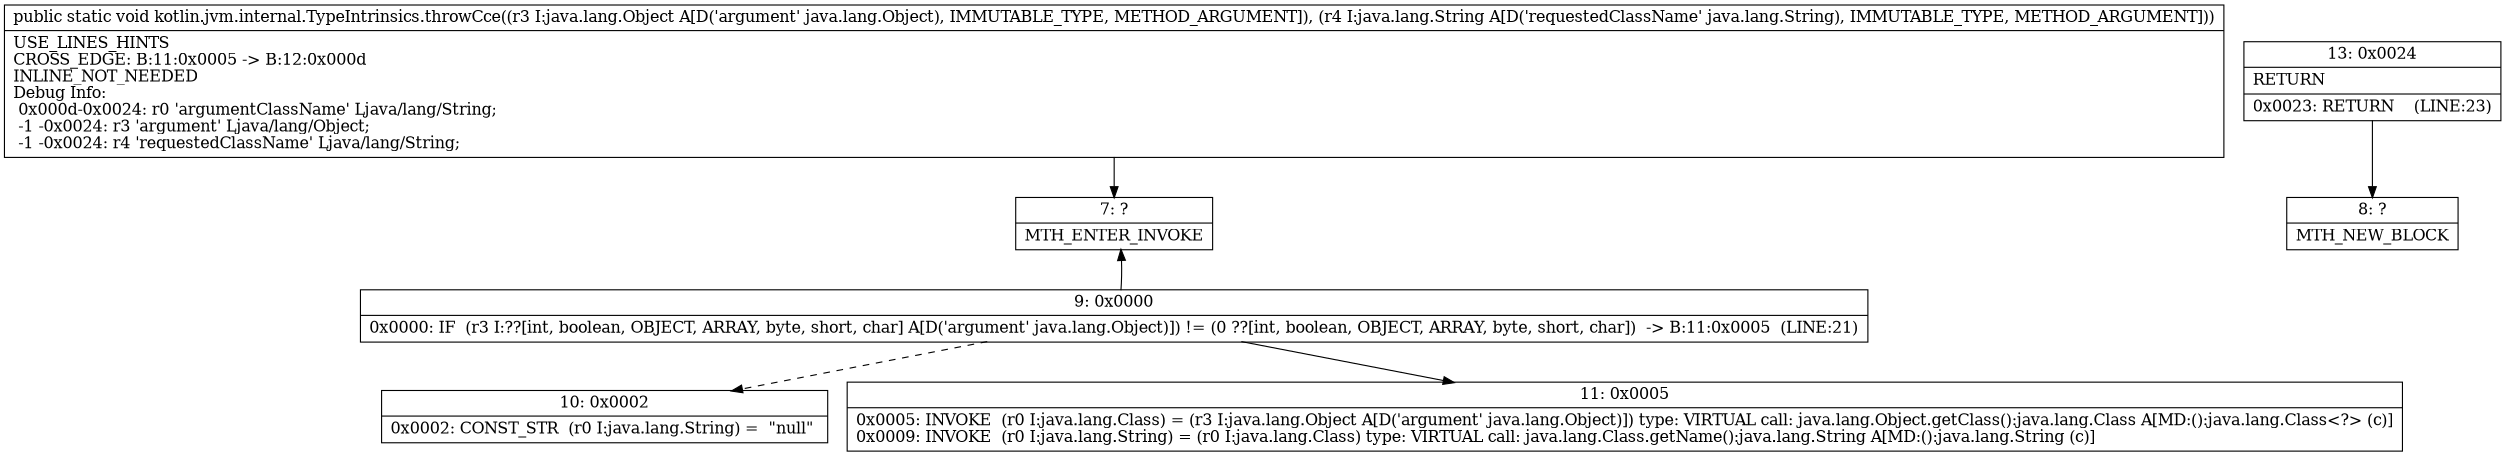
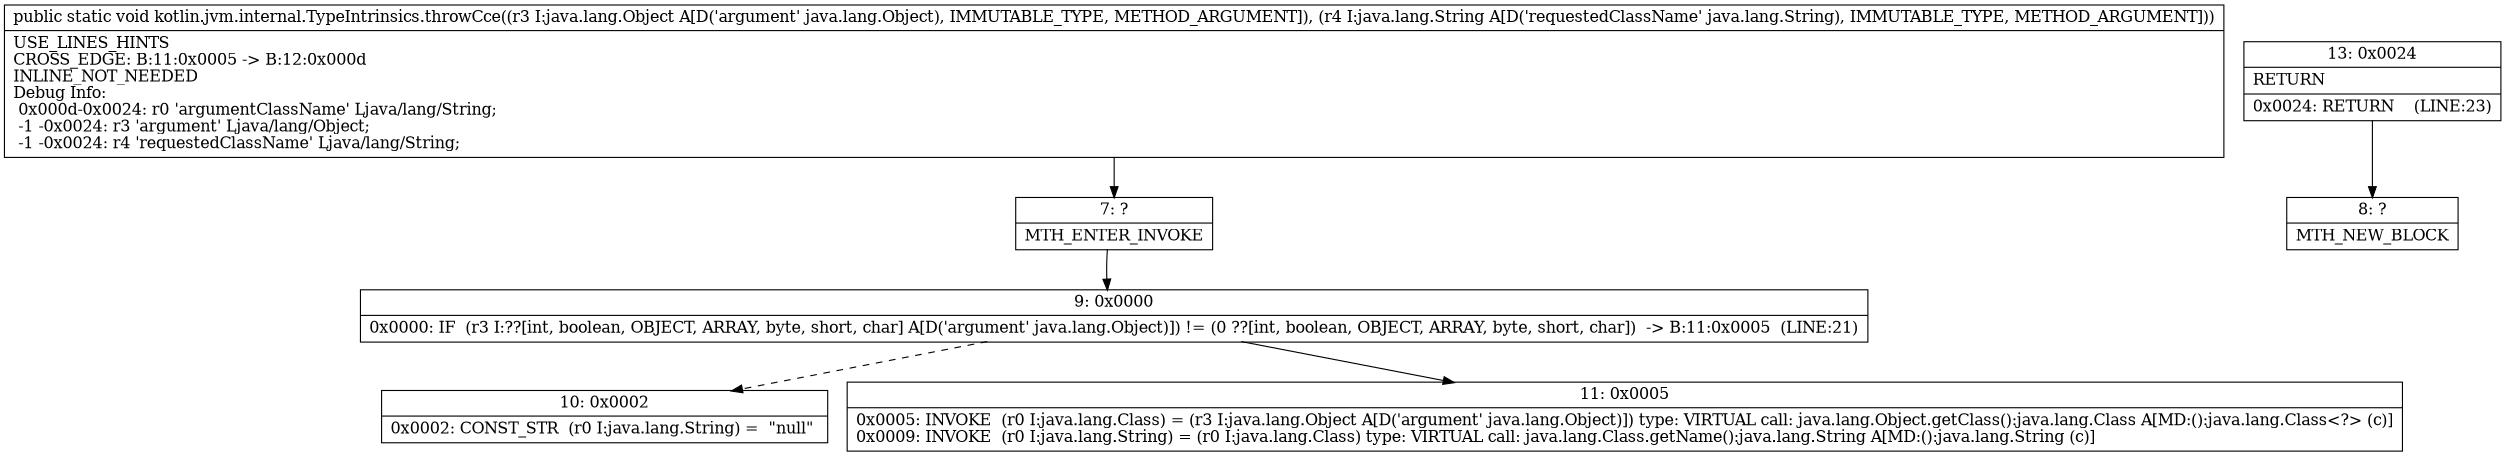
node "13: 0x0024": text "0x0023: RETURN    (LINE:23)" -> "0x0024: RETURN    (LINE:23)"
edge "9: 0x0000" -> "7: ?": reversed
